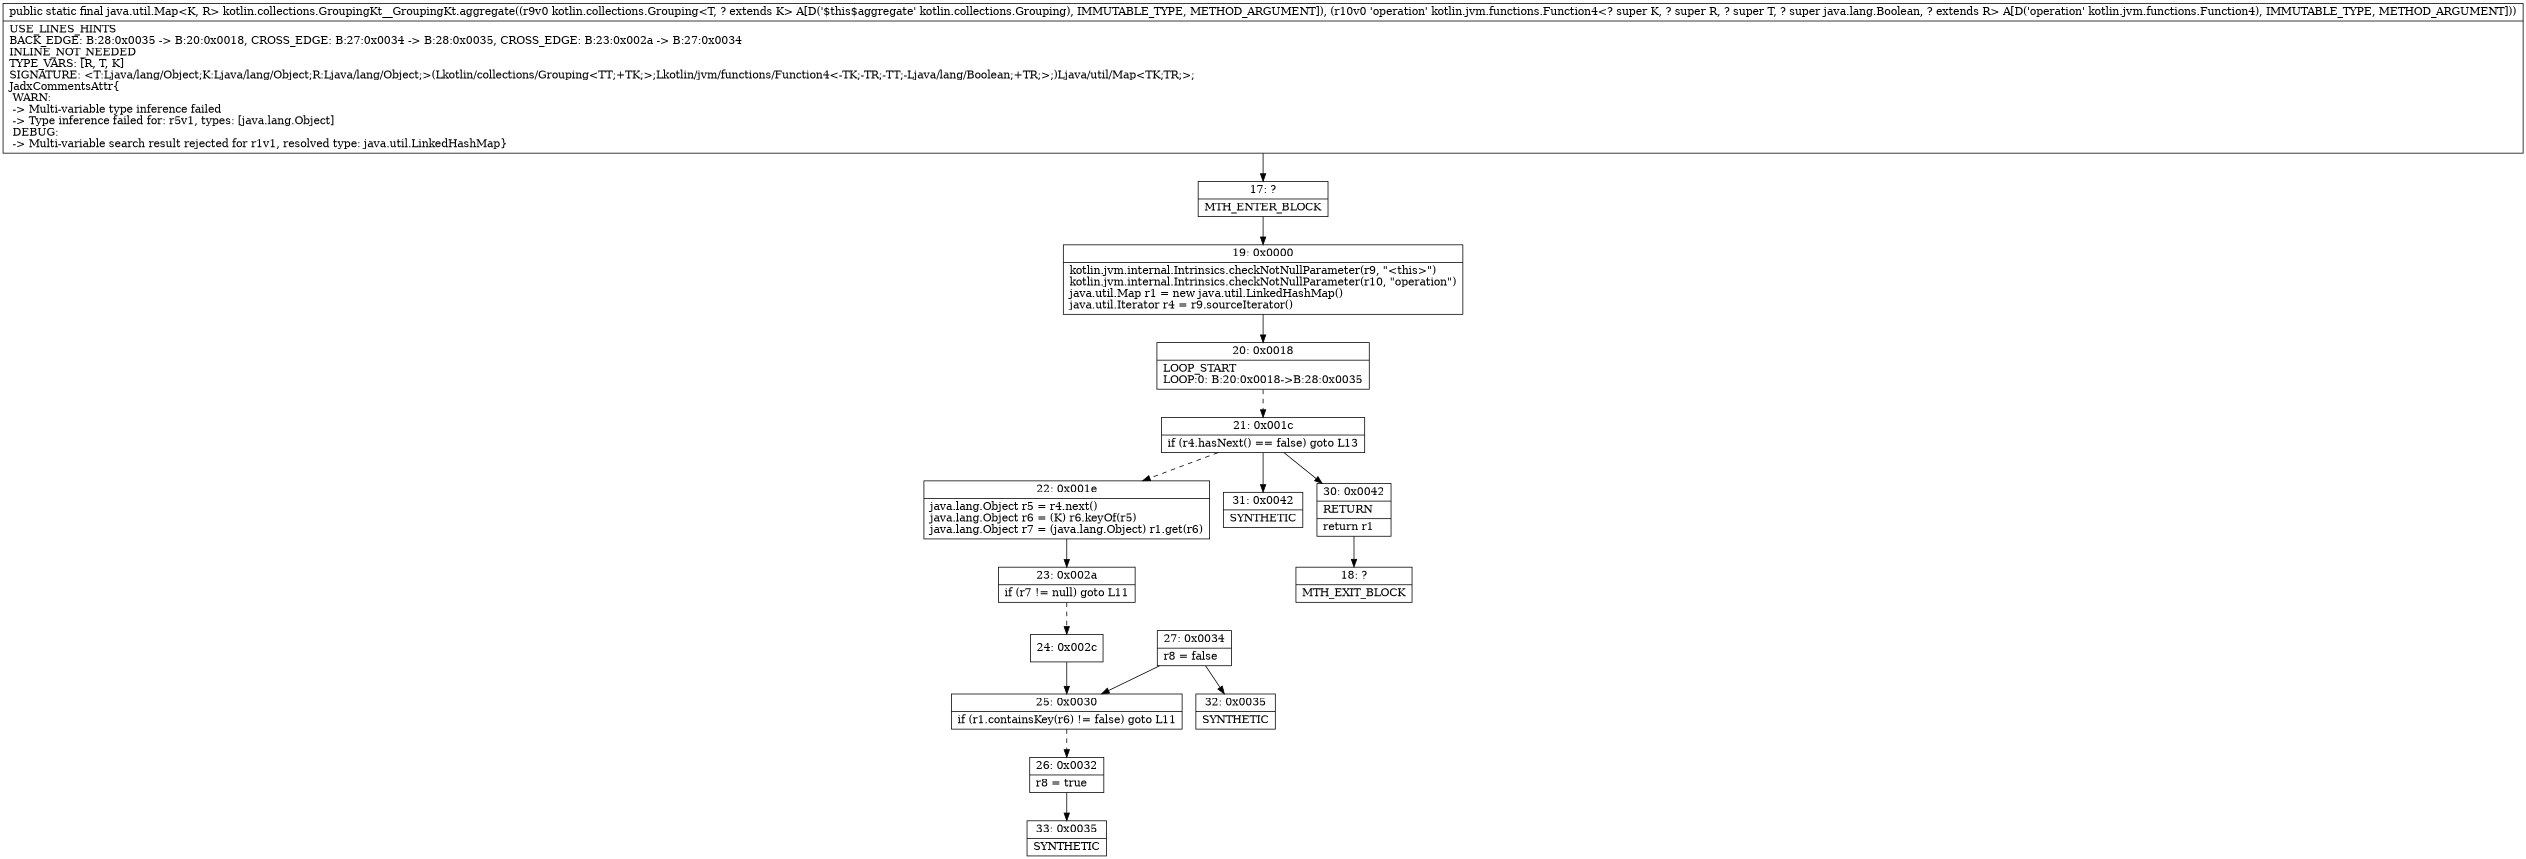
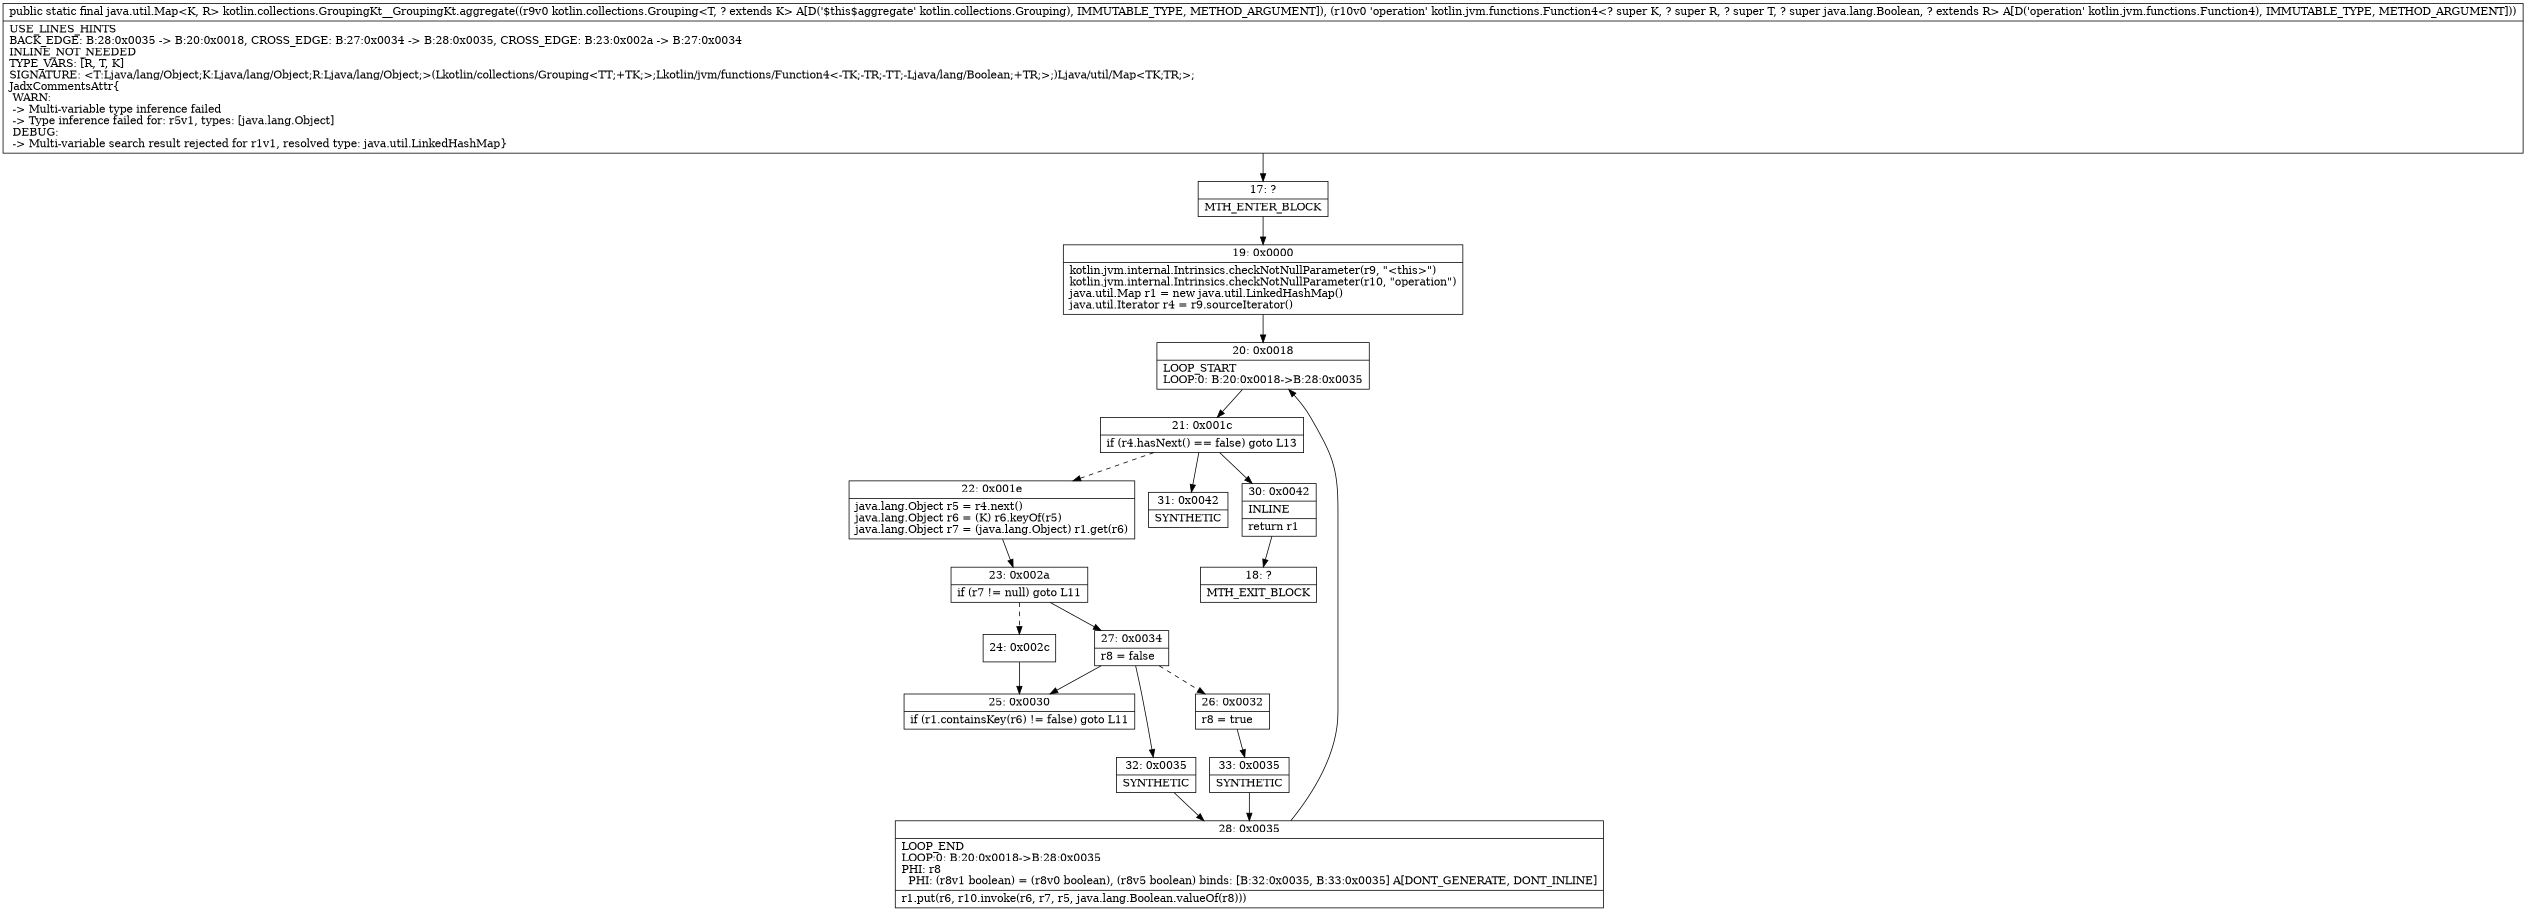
edge "20: 0x0018" -> "21: 0x001c": style dashed -> solid
node "30: 0x0042": text "RETURN" -> "INLINE"
edge "23: 0x002a" -> "27: 0x0034": added
edge "25: 0x0030" -> "26: 0x0032": now "27: 0x0034" -> "26: 0x0032"
node "28: 0x0035": added
